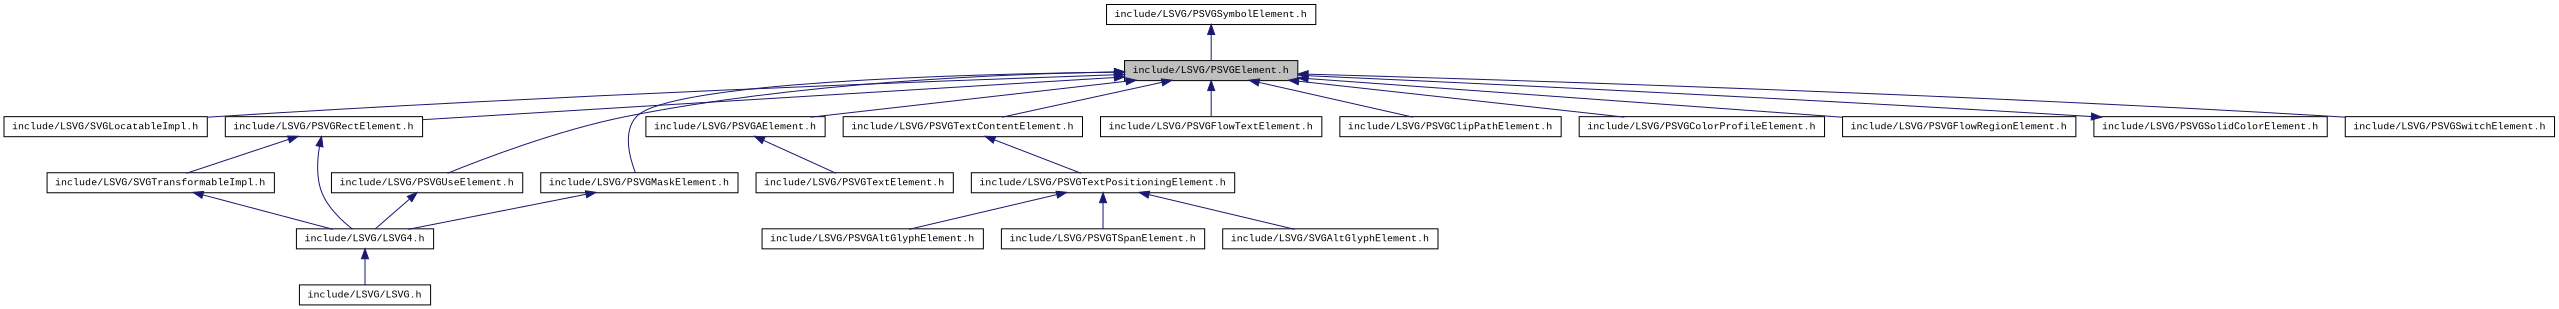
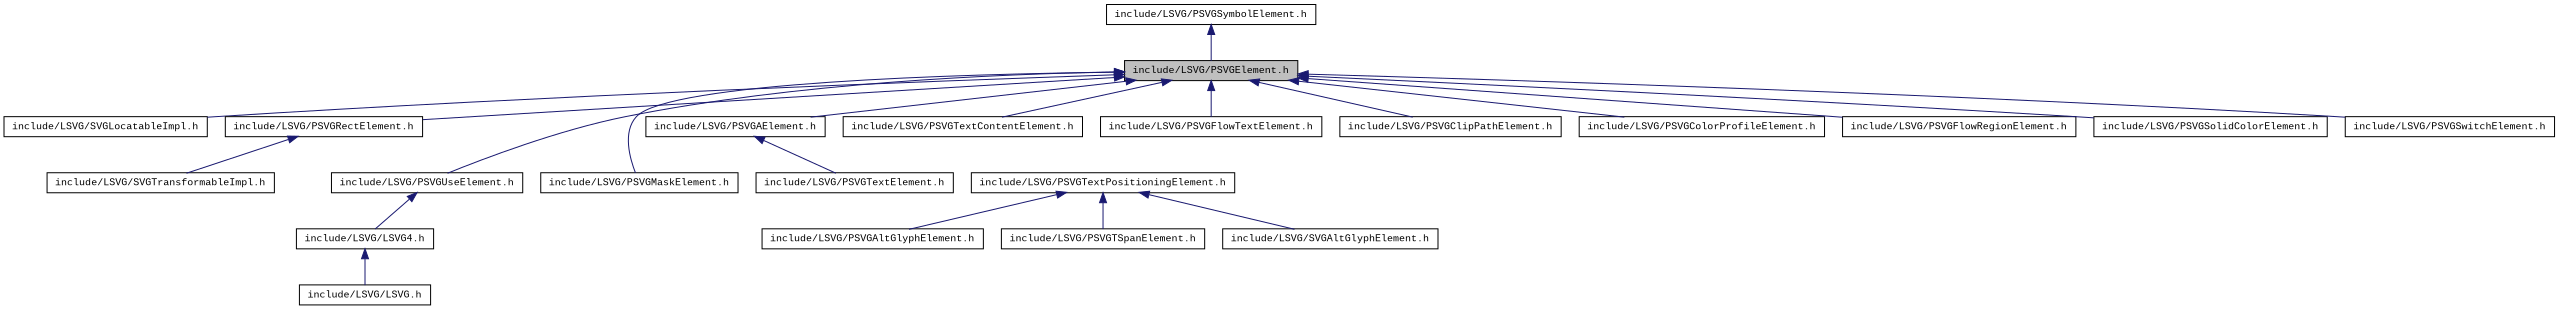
edge "include/LSVG/PSVGElement.h" -> "include/LSVG/PSVGSolidColorElement.h": reversed
edge "include/LSVG/PSVGTextPositioningElement.h" -> "include/LSVG/PSVGTextContentElement.h": removed
edge "include/LSVG/LSVG4.h" -> "include/LSVG/PSVGRectElement.h": removed
edge "include/LSVG/LSVG4.h" -> "include/LSVG/SVGTransformableImpl.h": removed
edge "include/LSVG/LSVG4.h" -> "include/LSVG/PSVGMaskElement.h": removed
